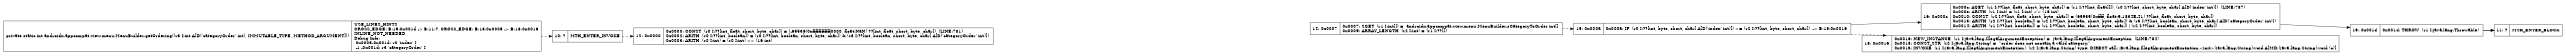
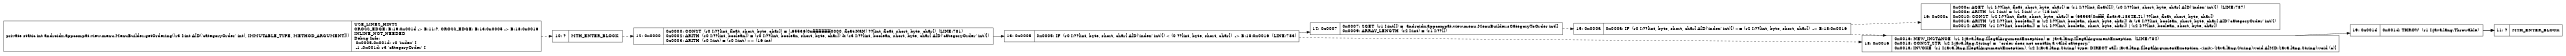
edge "15: 0x000a" -> "16: 0x000c": style solid -> dashed
edge "16: 0x000c" -> "19: 0x001d": now "18: 0x0016" -> "19: 0x001d"
node "10: ?": text "MTH_ENTER_INVOKE" -> "MTH_ENTER_BLOCK"
node "13: 0x0005": added
